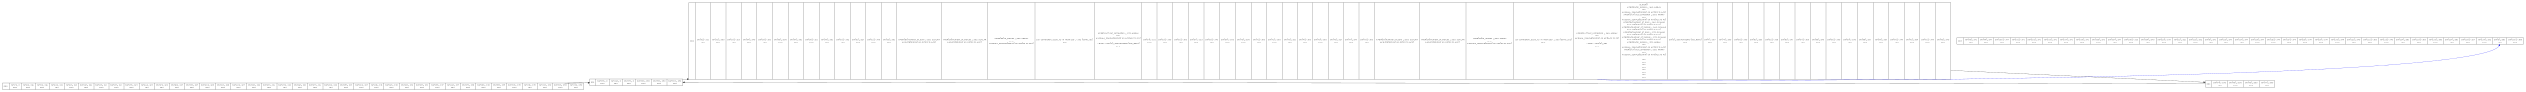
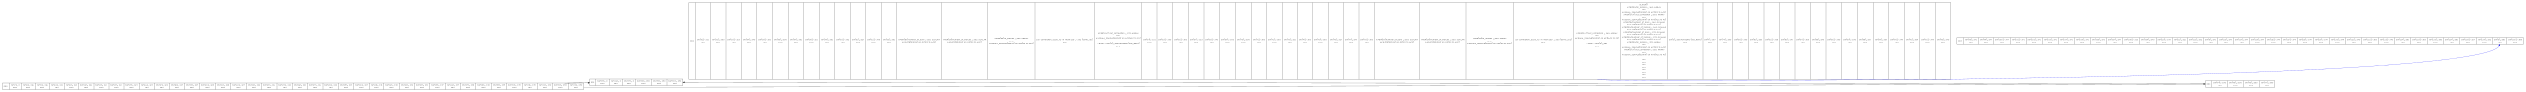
edge "bb2" -> "bb3": now "bb0" -> "bb3"
edge "bb1" -> "bb2": removed
